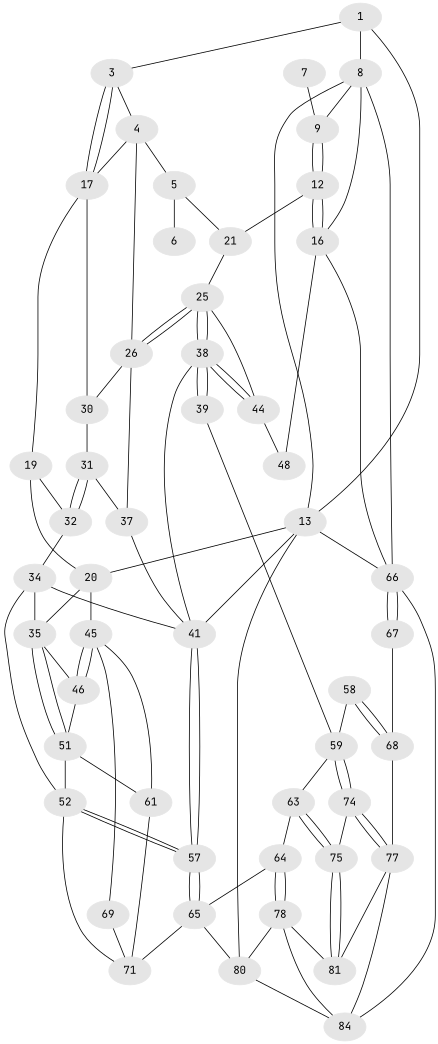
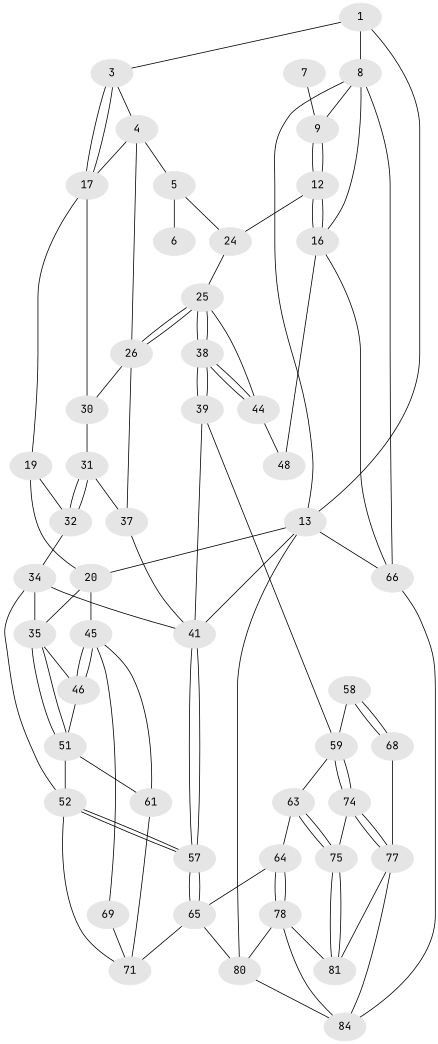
node "21": label "21" -> "24"
edge "38" -- "41": now "39" -- "41"
node "67": removed
